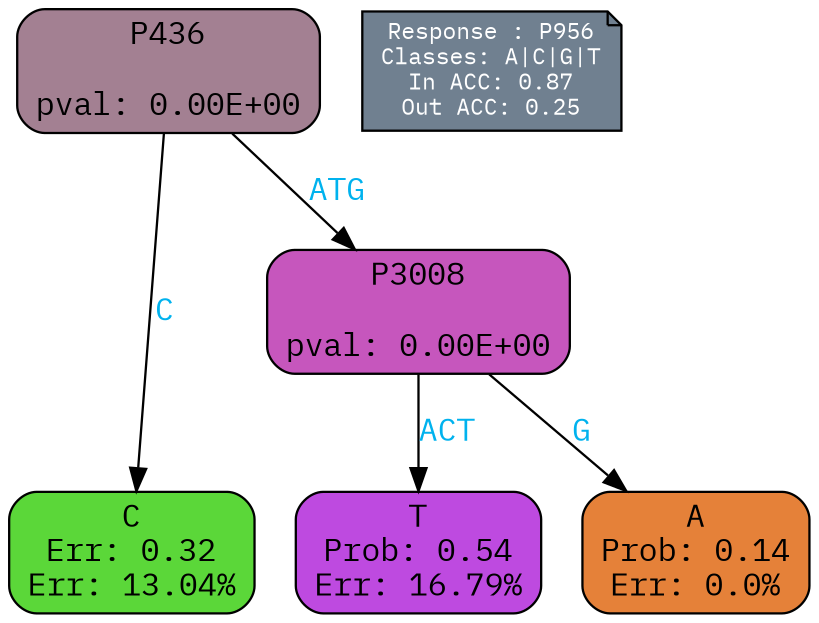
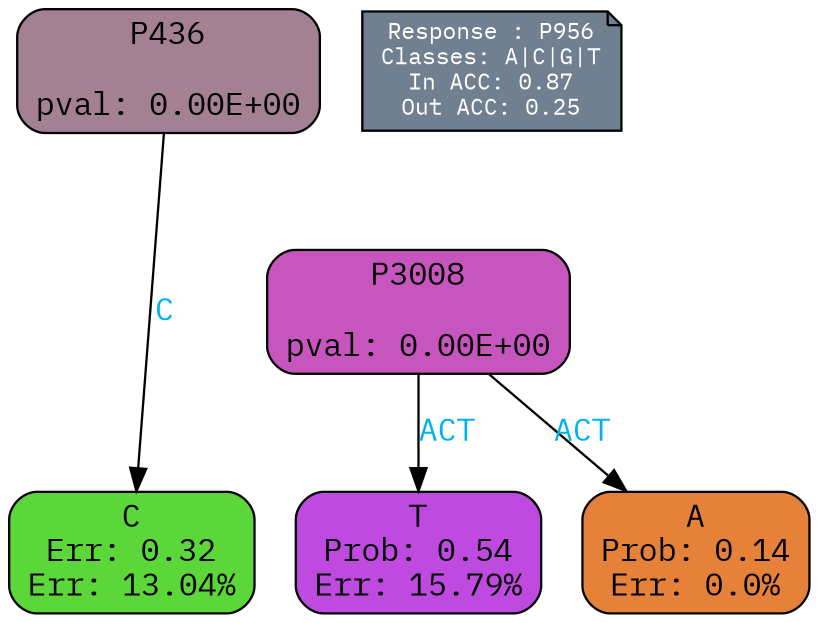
edge "P436 pval: 0.00E+00" -> "P3008 pval: 0.00E+00": removed, label "ATG"
edge "P3008 pval: 0.00E+00" -> "A Prob: 0.14 Err: 0.0%": label "G" -> "ACT"
node "T Prob: 0.54 Err: 16.79%": label "T Prob: 0.54 Err: 16.79%" -> "T Prob: 0.54 Err: 15.79%"
